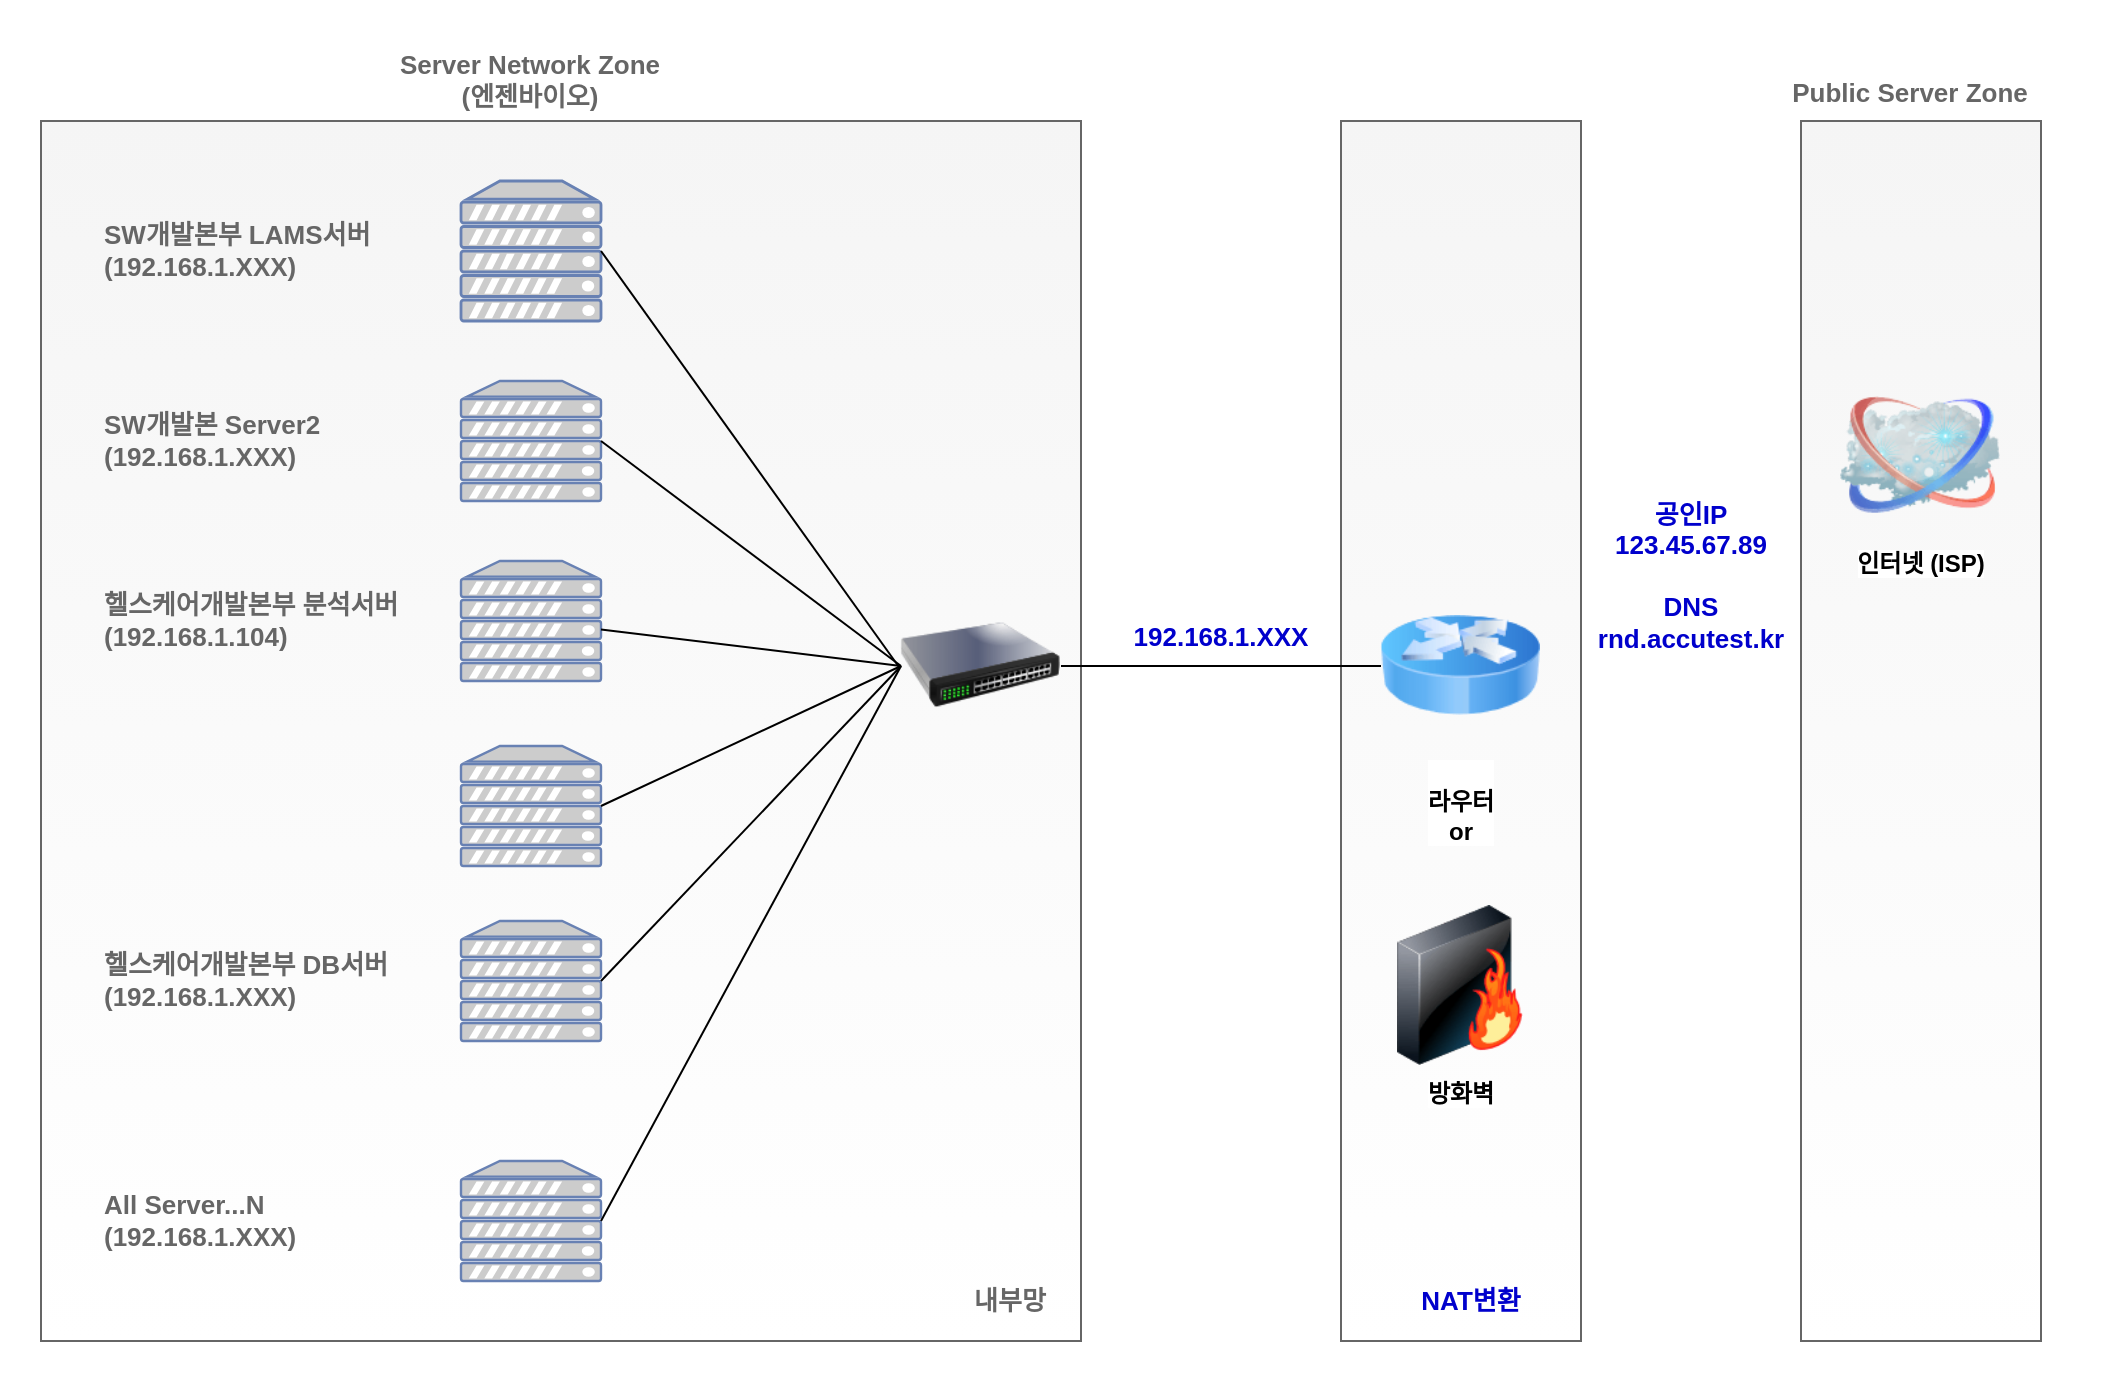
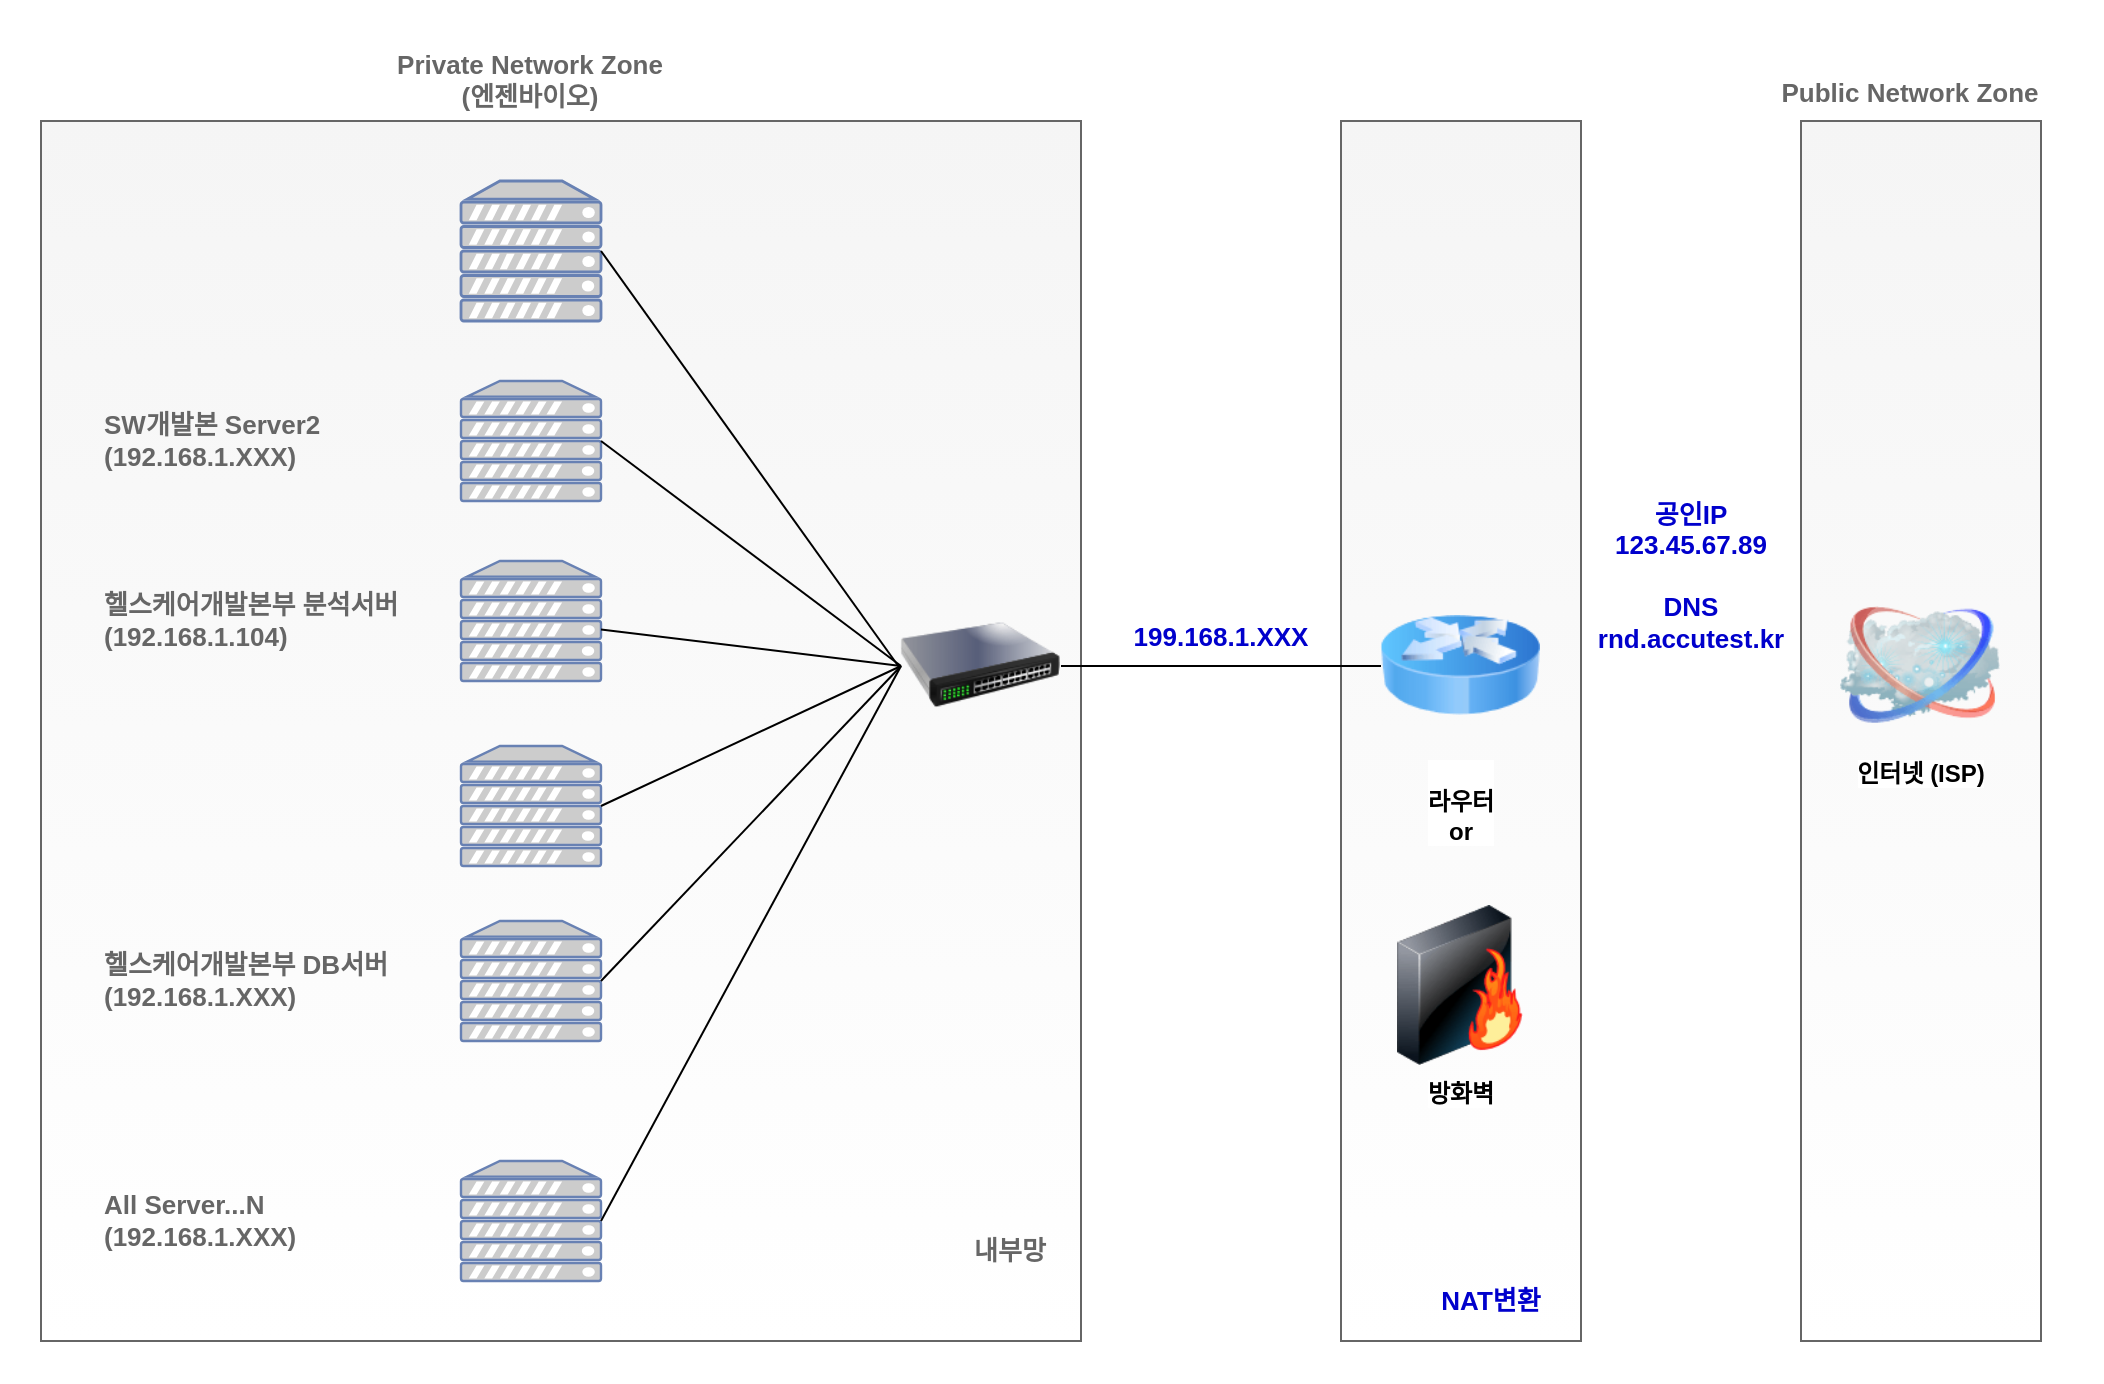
node "Server Network Zone (엔젠바이오)": label "Server Network Zone (엔젠바이오)" -> "Private Network Zone (엔젠바이오)"
node "Public Server Zone": label "Public Server Zone" -> "Public Network Zone"
node "SW개발본부 LAMS서버 (192.168.1.XXX)": removed
node "인터넷 (ISP)": moved (1921, 456) -> (1921, 666)
node "192.168.1.XXX": label "192.168.1.XXX" -> "199.168.1.XXX"
node "내부망": moved (1011, 1301) -> (1011, 1251)
node "NAT변환": moved (1471, 1301) -> (1491, 1301)
